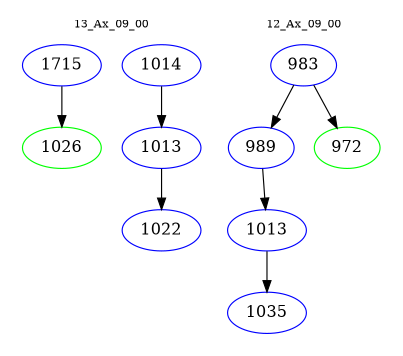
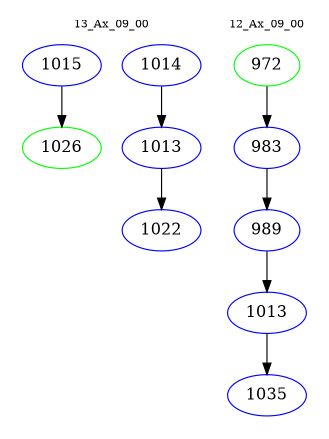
node "1715": label "1715" -> "1015"
edge "983" -> "972": reversed
